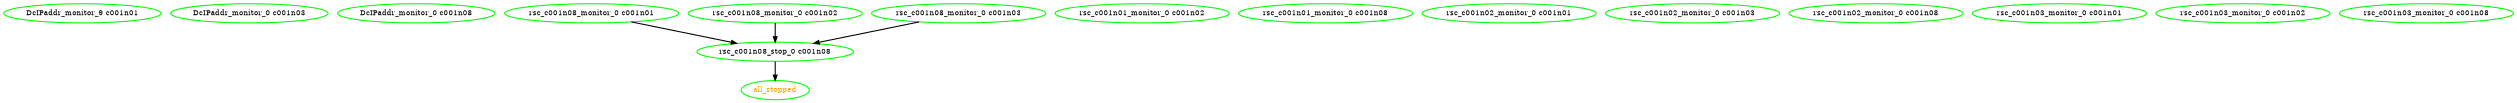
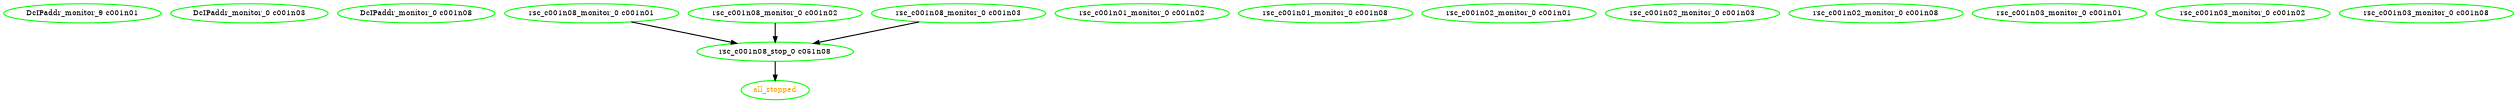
node "rsc_c001n08_stop_0 c001n08": label "rsc_c001n08_stop_0 c001n08" -> "rsc_c001n08_stop_0 c051n08"
